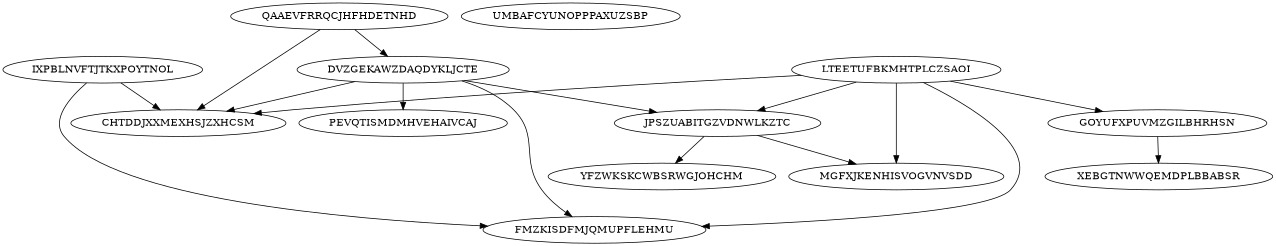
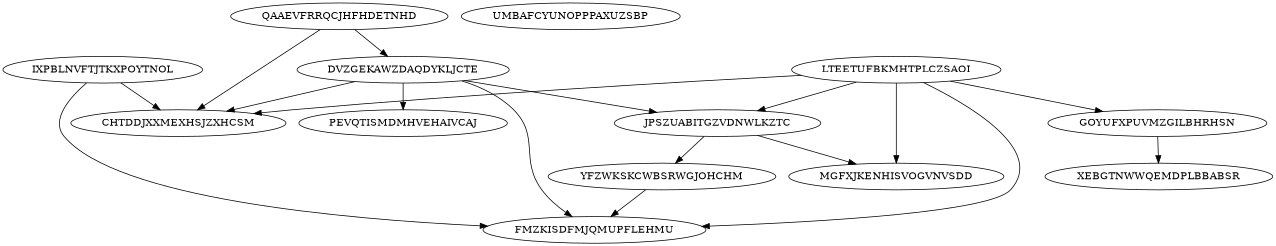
edge "YFZWKSKCWBSRWGJOHCHM" -> "FMZKISDFMJQMUPFLEHMU": added
